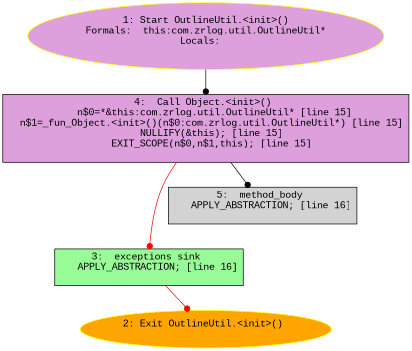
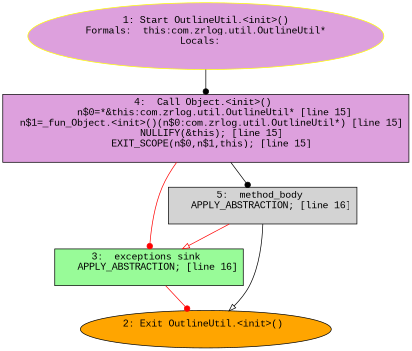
edge "5:  method_body APPLY_ABSTRACTION; [line 16]" -> "3:  exceptions sink APPLY_ABSTRACTION; [line 16]": added
edge "5:  method_body APPLY_ABSTRACTION; [line 16]" -> "2: Exit OutlineUtil.<init>()": added
node "2: Exit OutlineUtil.<init>()": color yellow -> black
